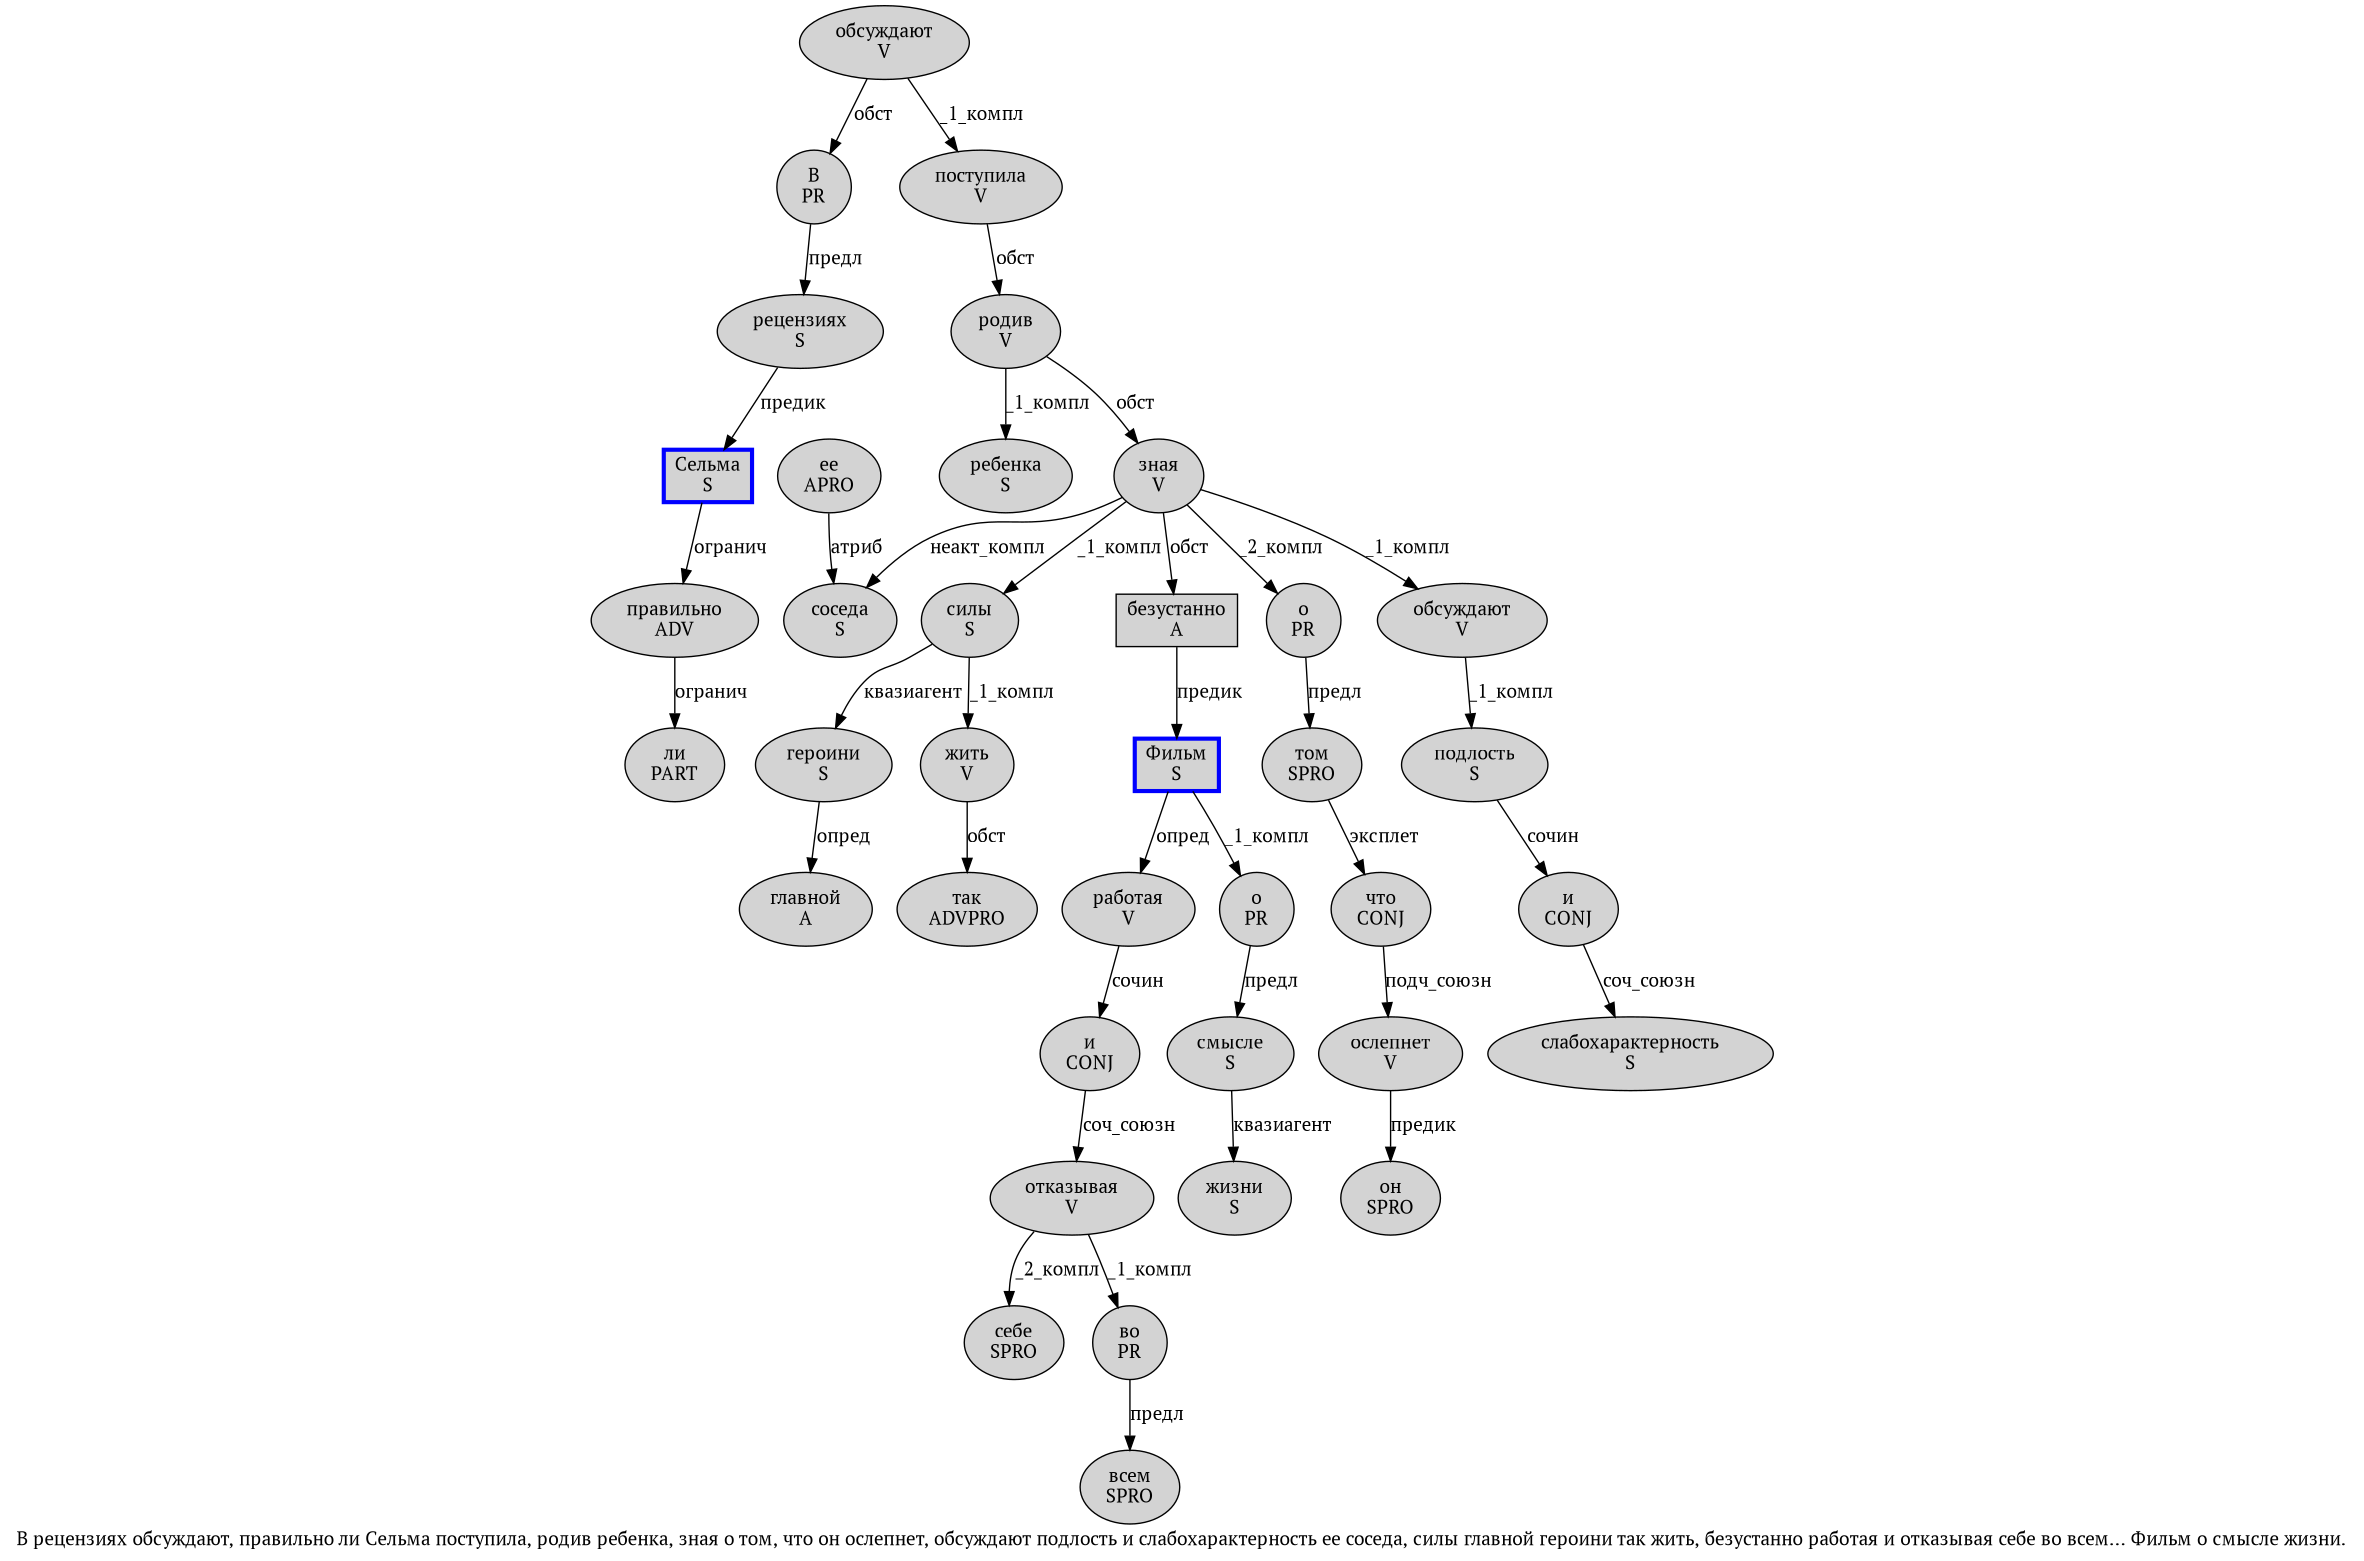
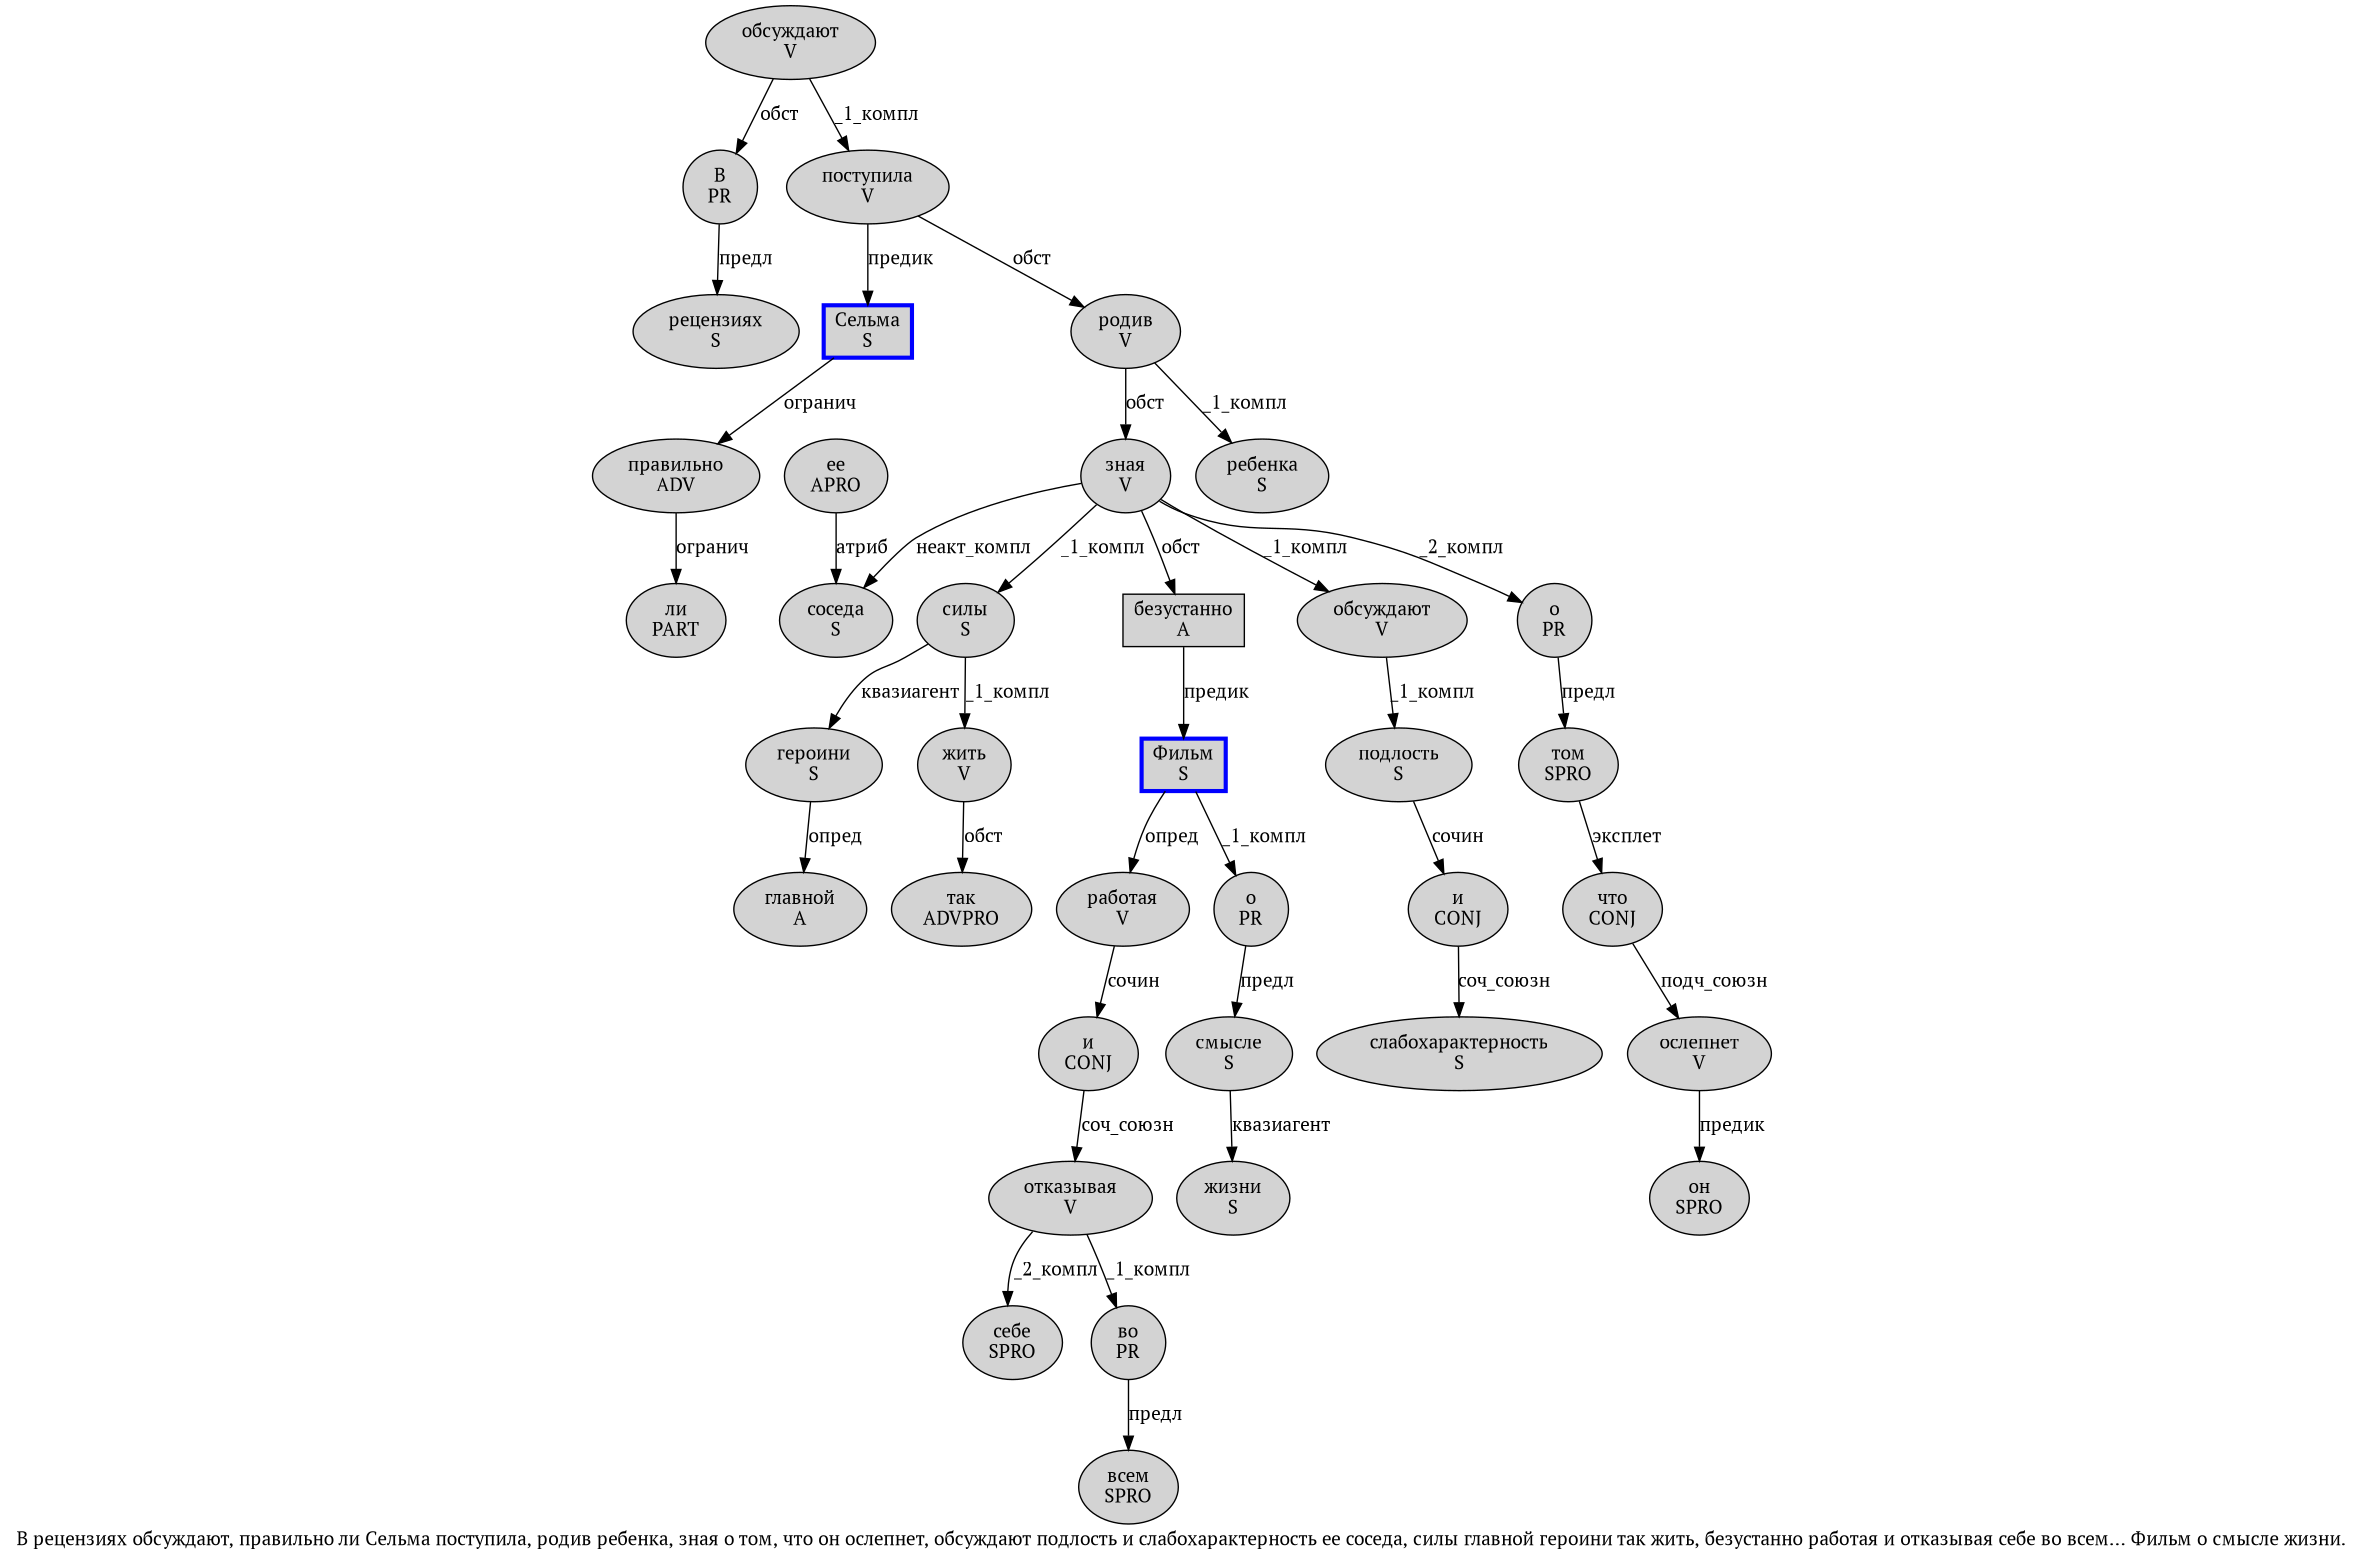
edge "рецензиях S" -> "Сельма S": now "поступила V" -> "Сельма S"
